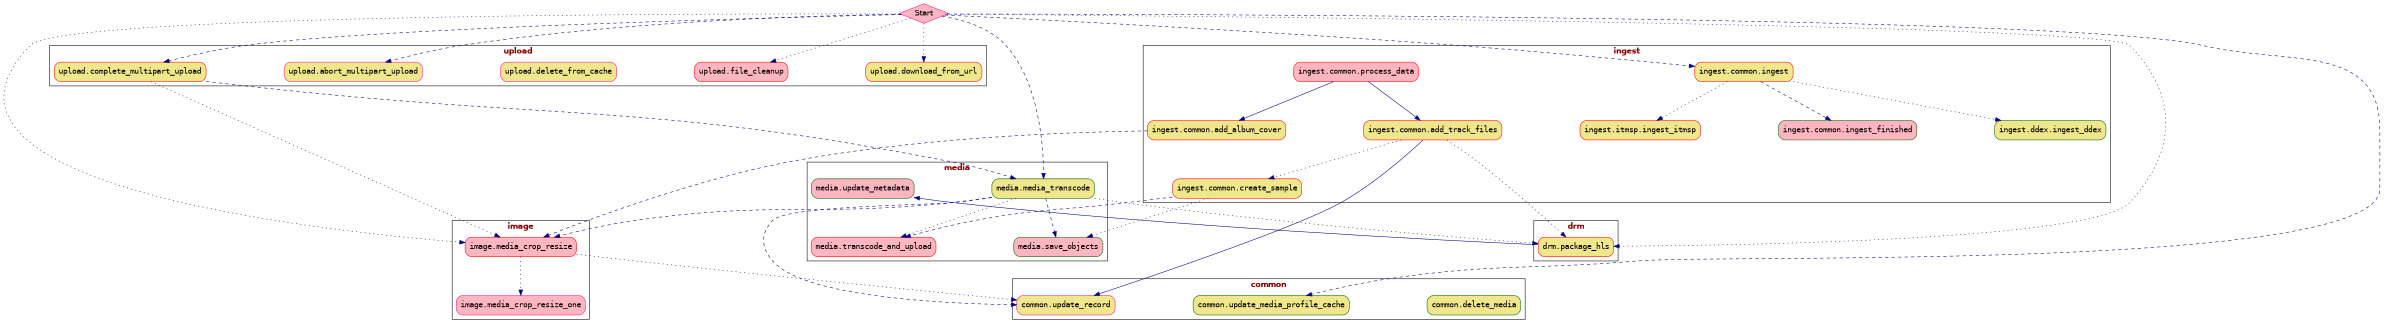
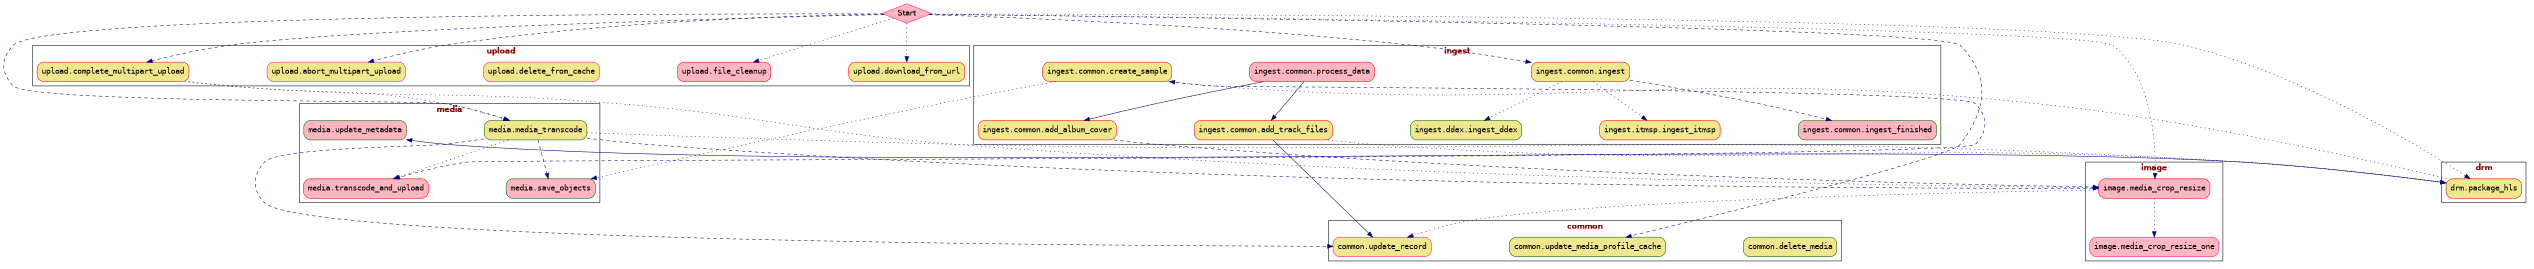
edge "upload.complete_multipart_upload" -> "media.media_transcode": style dashed -> dotted
edge "ingest.common.add_track_files" -> "ingest.common.create_sample": now "drm.package_hls" -> "ingest.common.create_sample"
